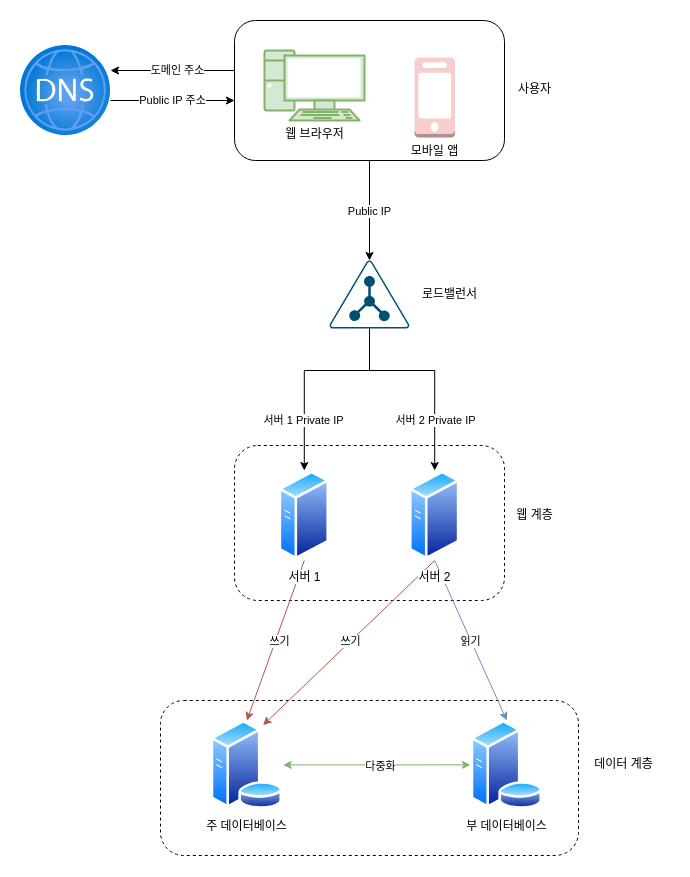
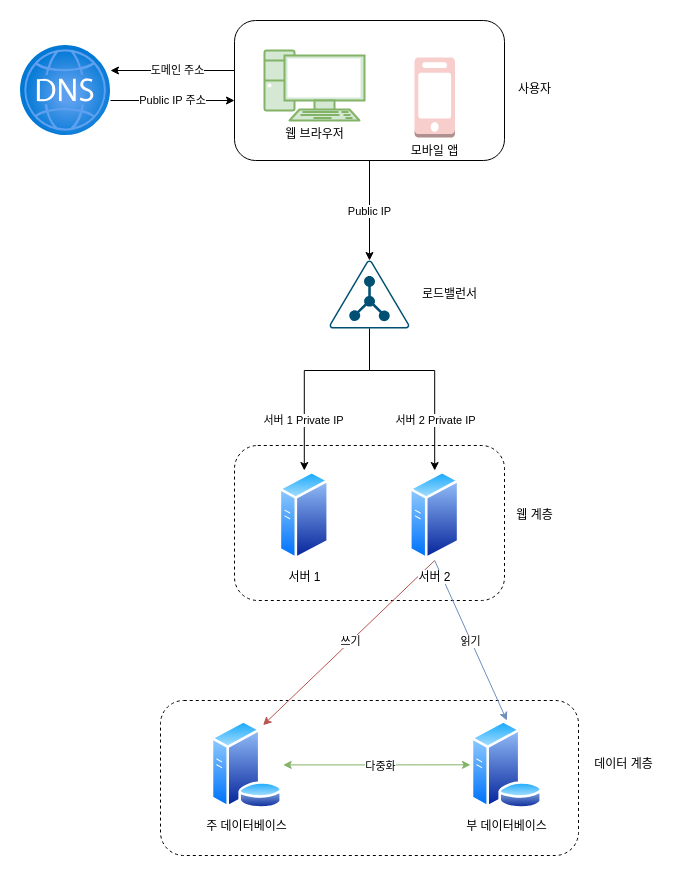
edge "서버 1" -> "주 데이터베이스": removed, label "쓰기"
